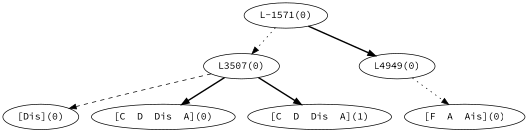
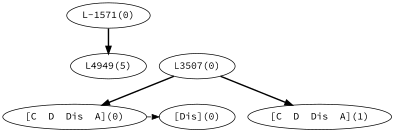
edge "L-1571(0)" -> "L3507(0)": removed
node "L4949(0)": label "L4949(0)" -> "L4949(5)"
edge "L3507(0)" -> "[Dis](0)": now "[C  D  Dis  A](0)" -> "[Dis](0)"
node "[F  A  Ais](0)": removed
